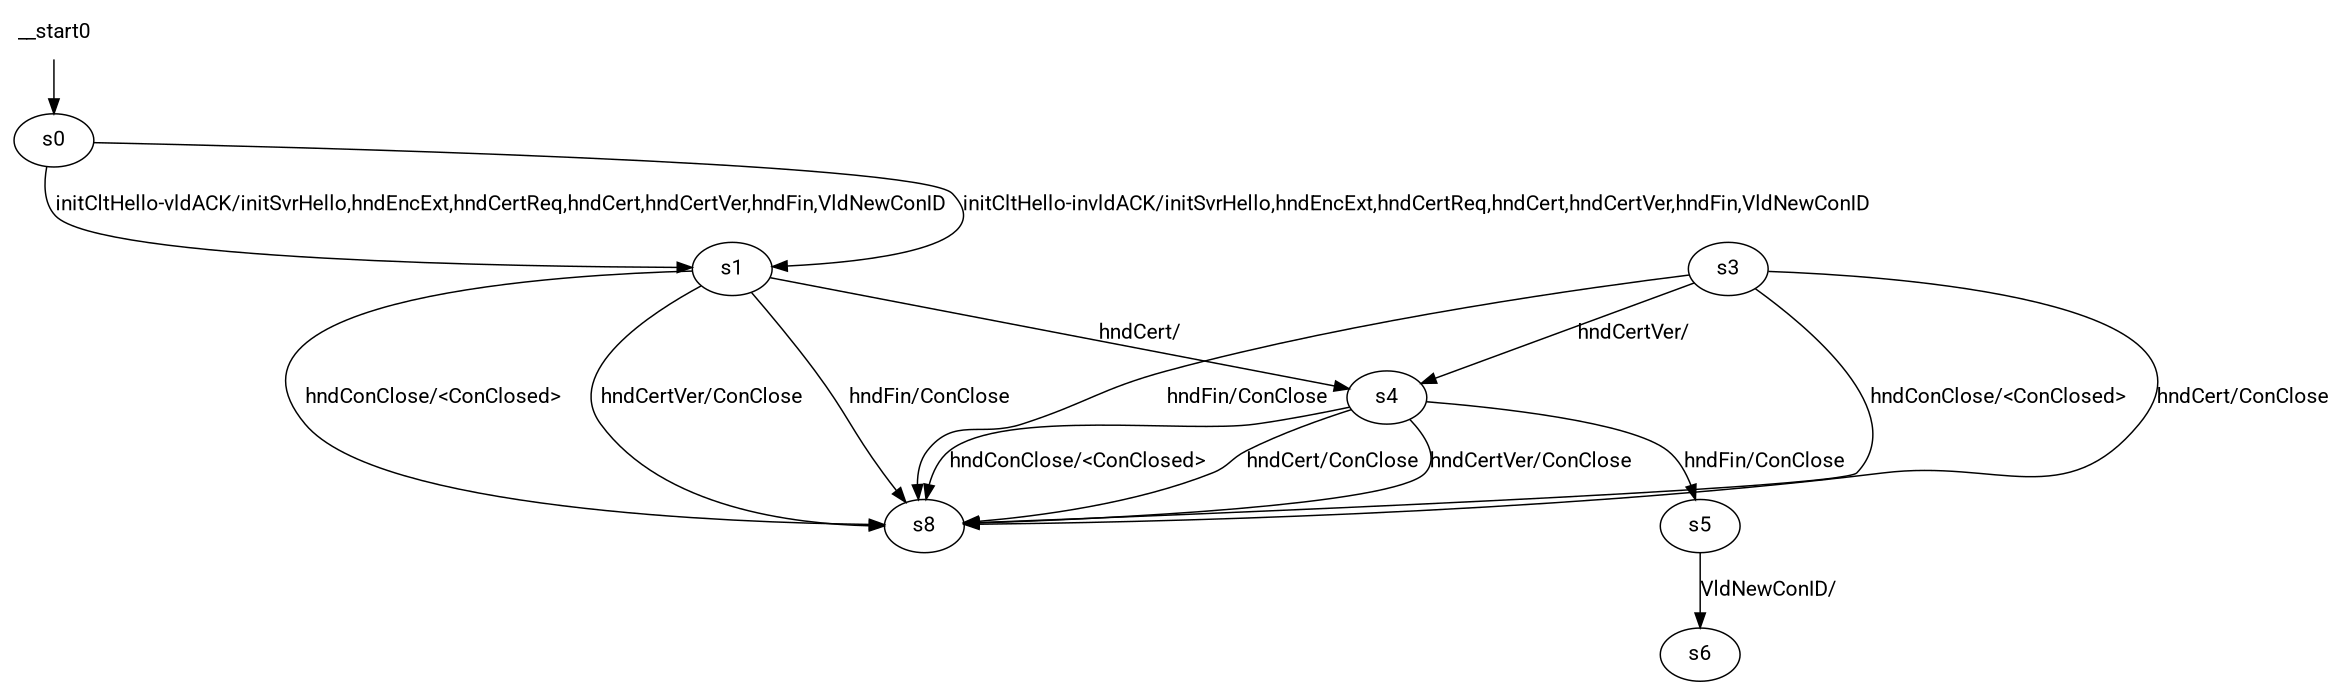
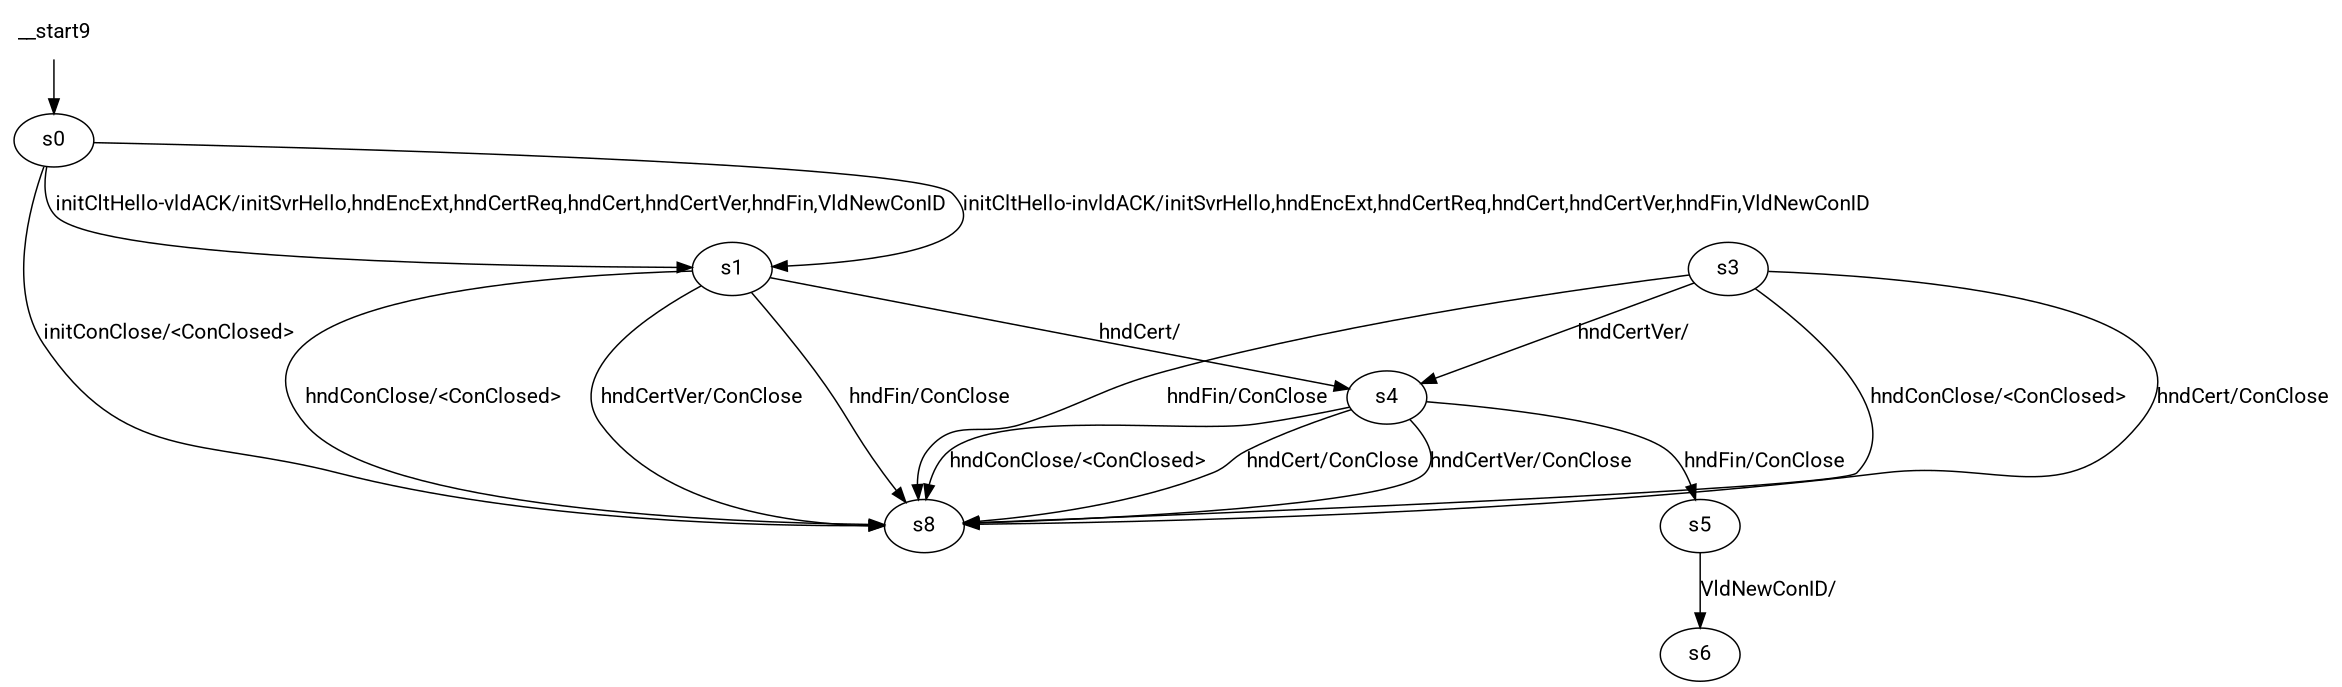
node "__start0": label "__start0" -> "__start9"
edge "s0" -> "s8": added, label "initConClose/<ConClosed>"
